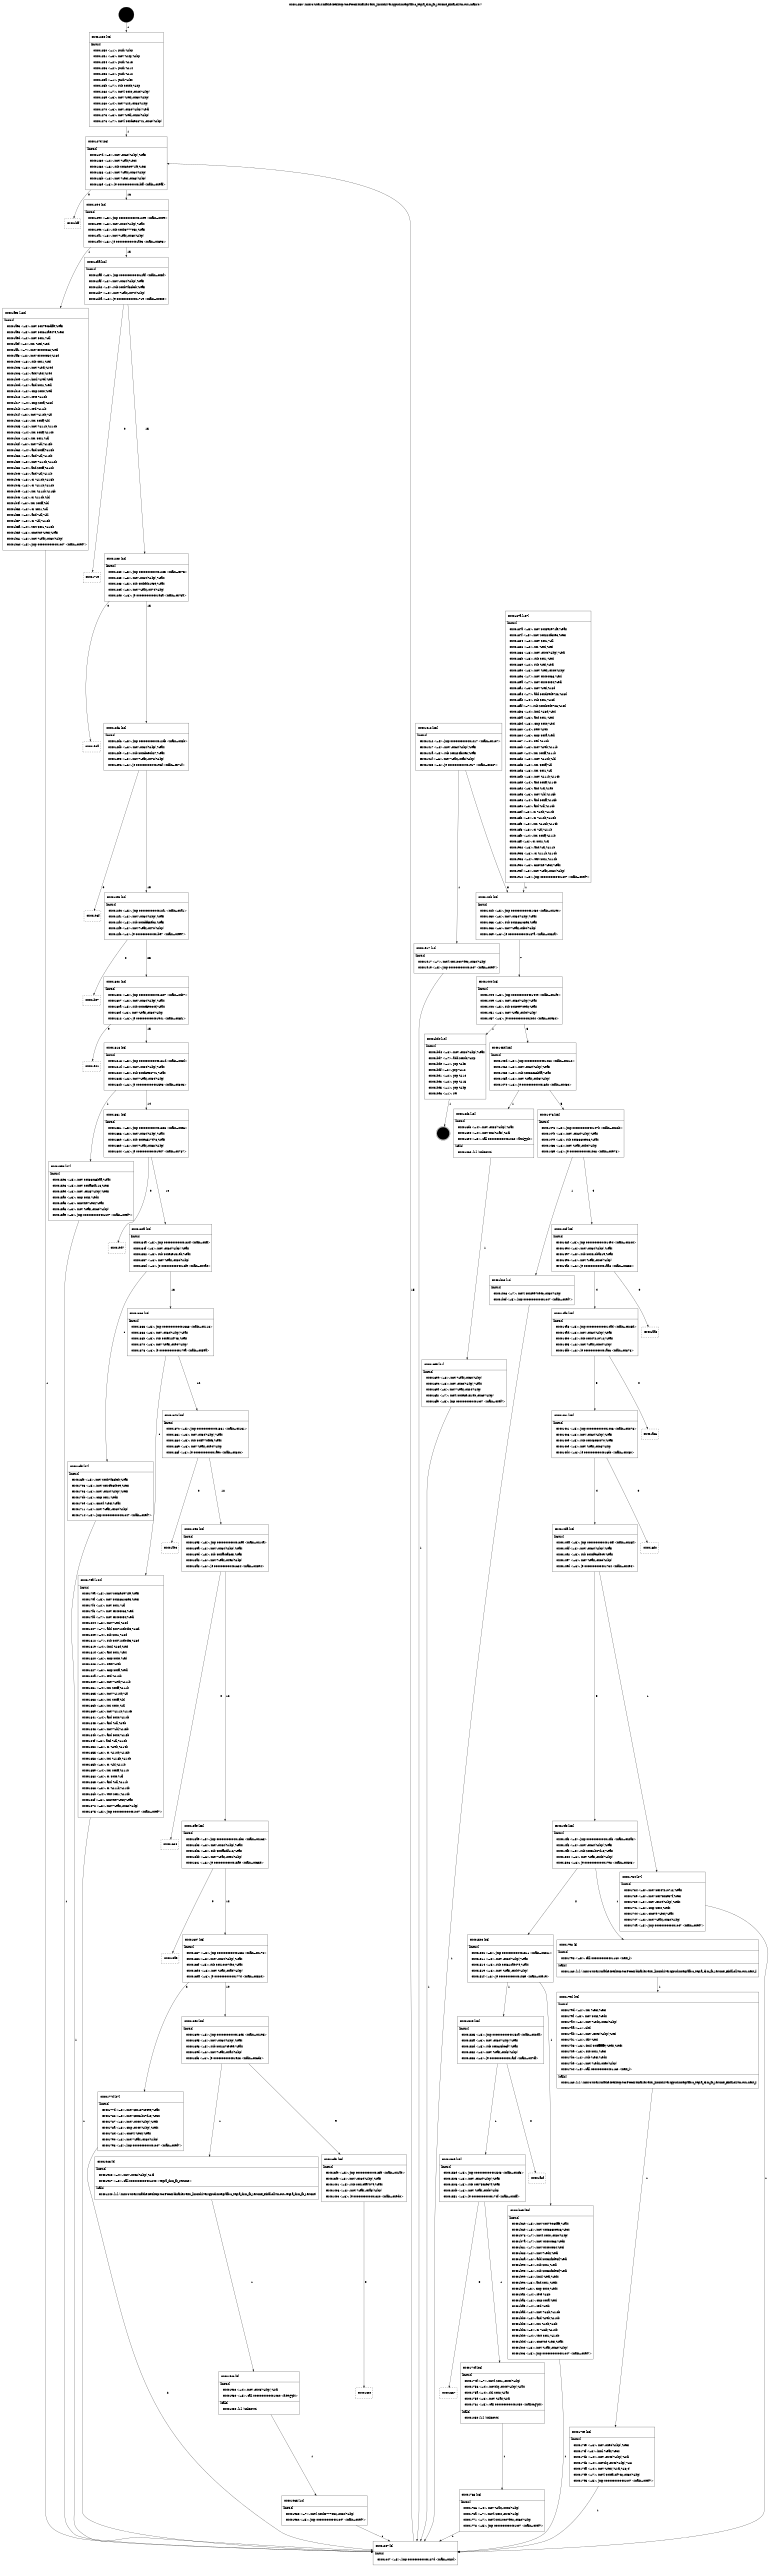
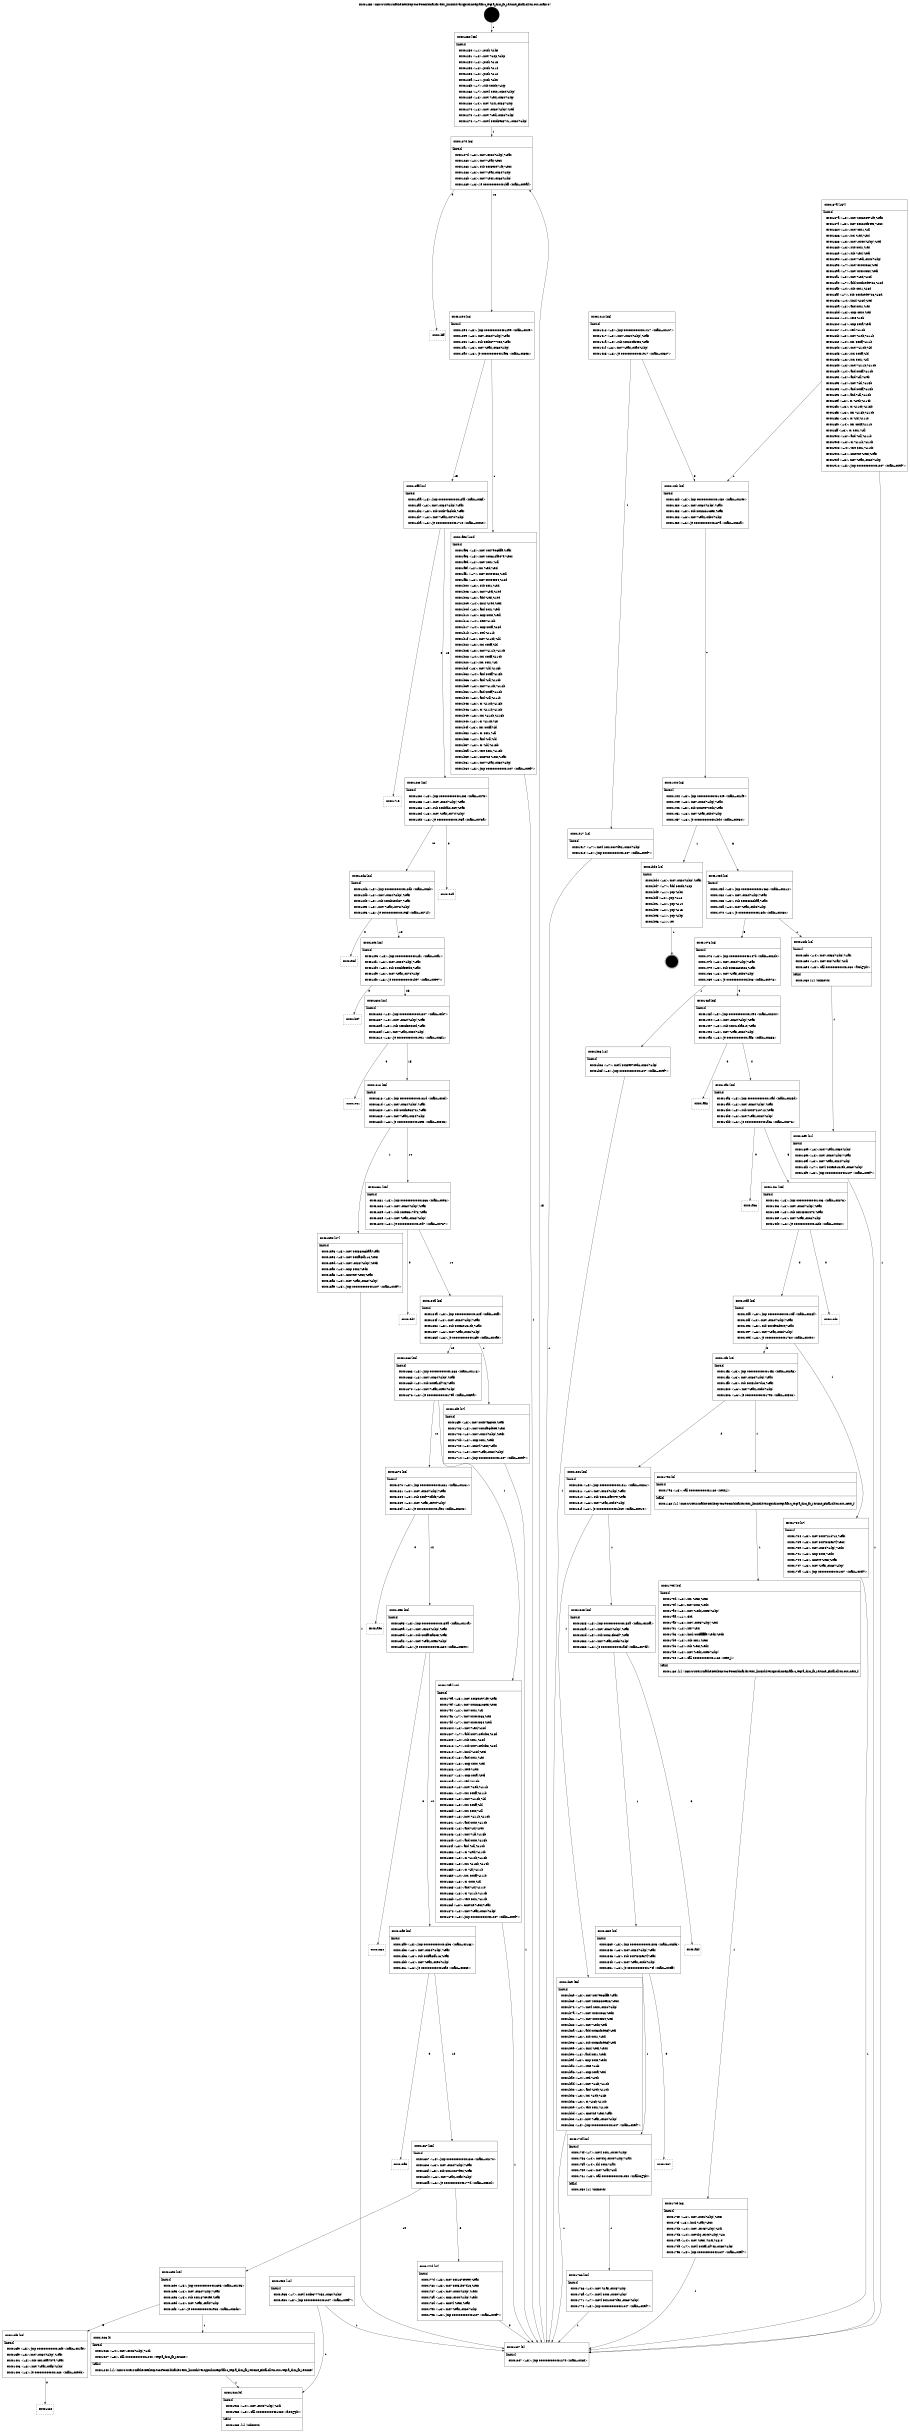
edge "0x40187a [157]" -> "0x401c47 [5]": added, label "1"
edge "0x40192c [9]" -> "0x401935 [12]": reversed
